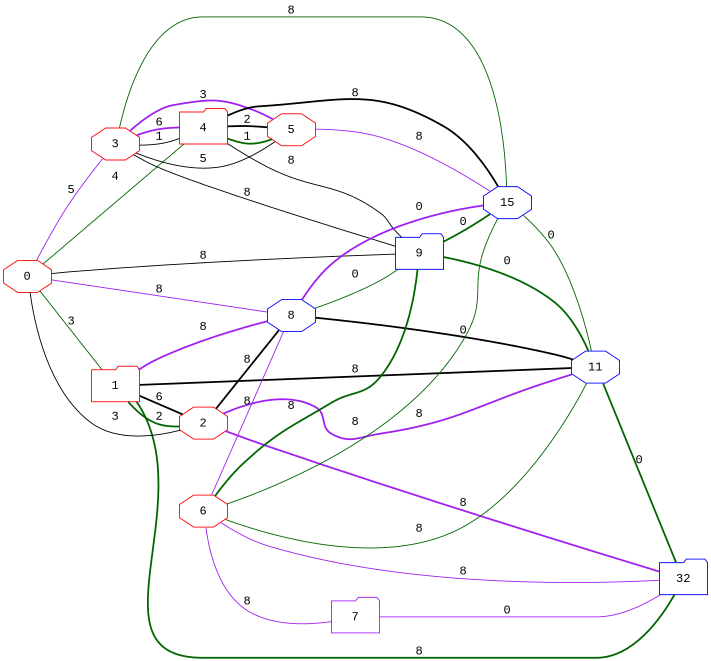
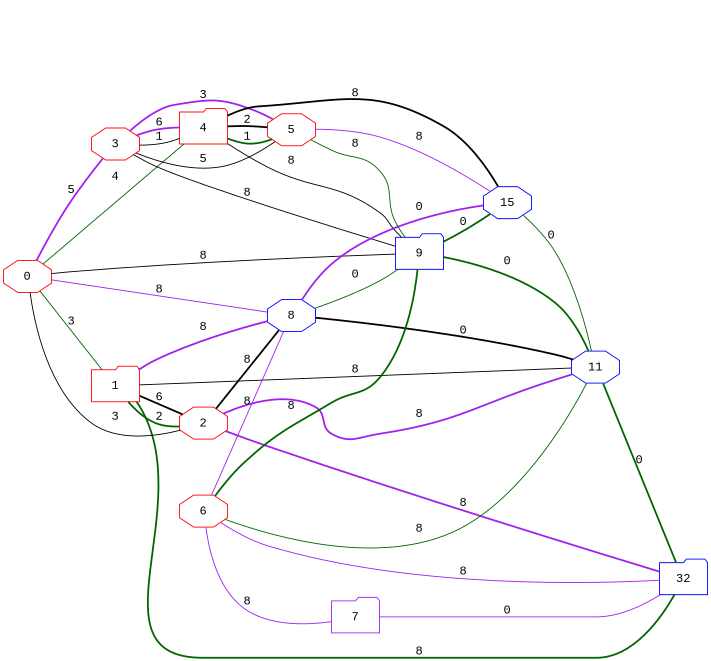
edge "3" -- "15": removed, label "8"
edge "5" -- "9": added, label "8"
edge "3" -- "0": style solid -> bold
edge "11" -- "1": style bold -> solid
edge "15" -- "6": removed, label "8"
